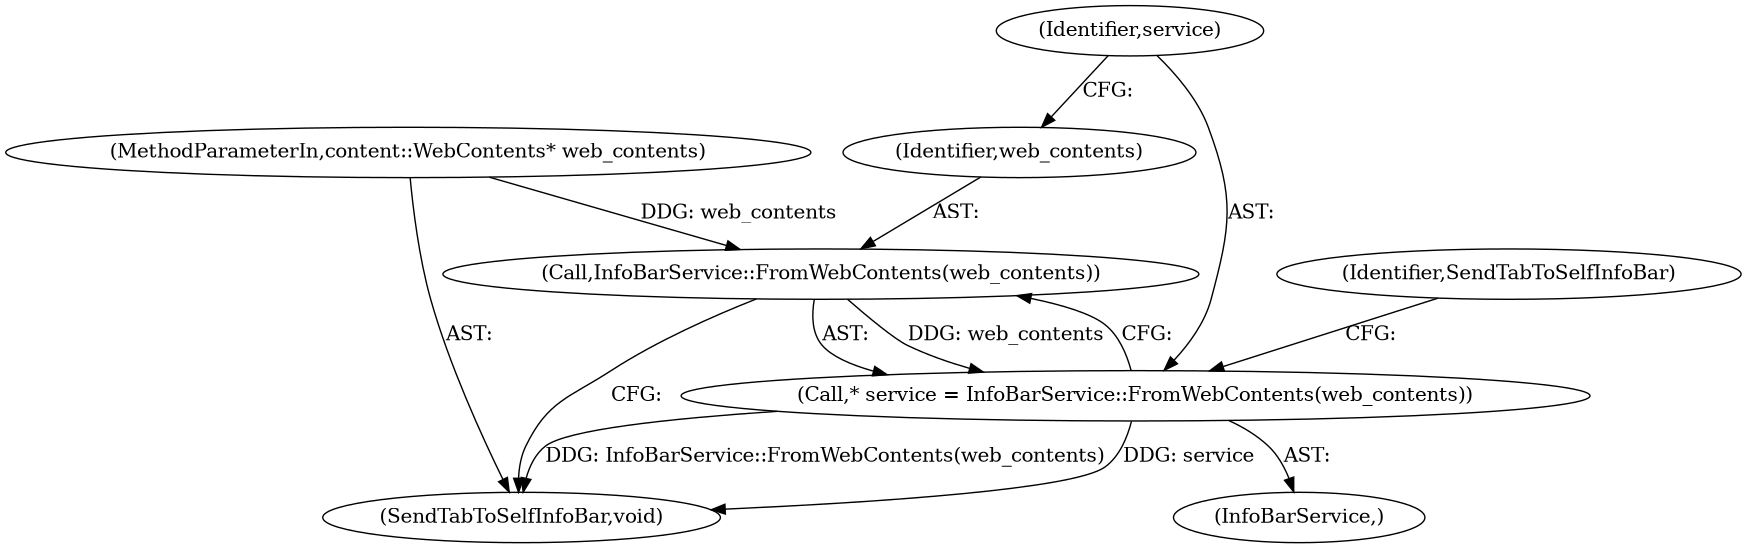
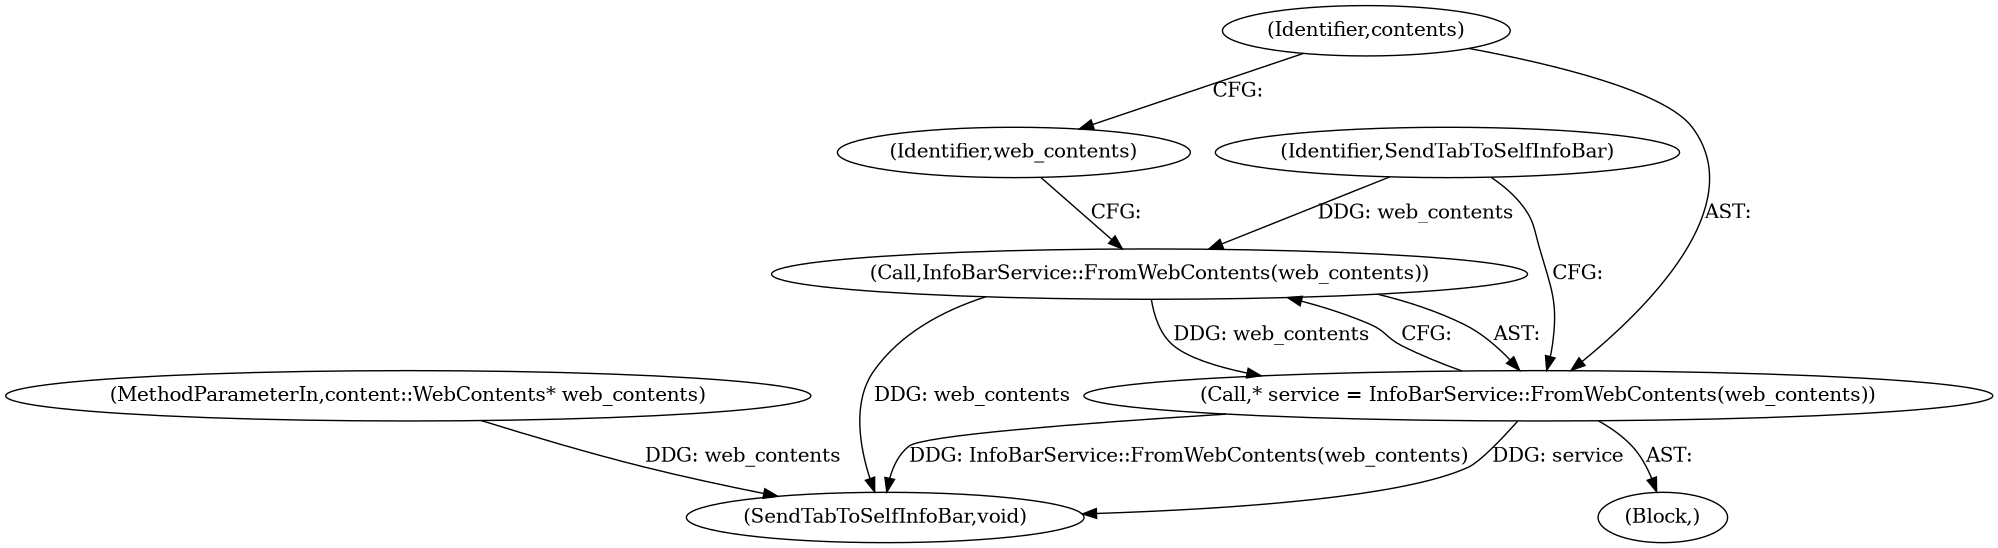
node "(Identifier,service)": label "(Identifier,service)" -> "(Identifier,contents)"
edge "(MethodParameterIn,content::WebContents* web_contents)" -> "(Call,InfoBarService::FromWebContents(web_contents))": now "(Identifier,SendTabToSelfInfoBar)" -> "(Call,InfoBarService::FromWebContents(web_contents))"
edge "(Identifier,web_contents)" -> "(Call,InfoBarService::FromWebContents(web_contents))": label "AST: " -> "CFG: "
edge "(MethodParameterIn,content::WebContents* web_contents)" -> "(SendTabToSelfInfoBar,void)": label "AST: " -> "DDG: web_contents"
edge "(Call,InfoBarService::FromWebContents(web_contents))" -> "(SendTabToSelfInfoBar,void)": label "CFG: " -> "DDG: web_contents"
node "(InfoBarService,)": label "(InfoBarService,)" -> "(Block,)"
